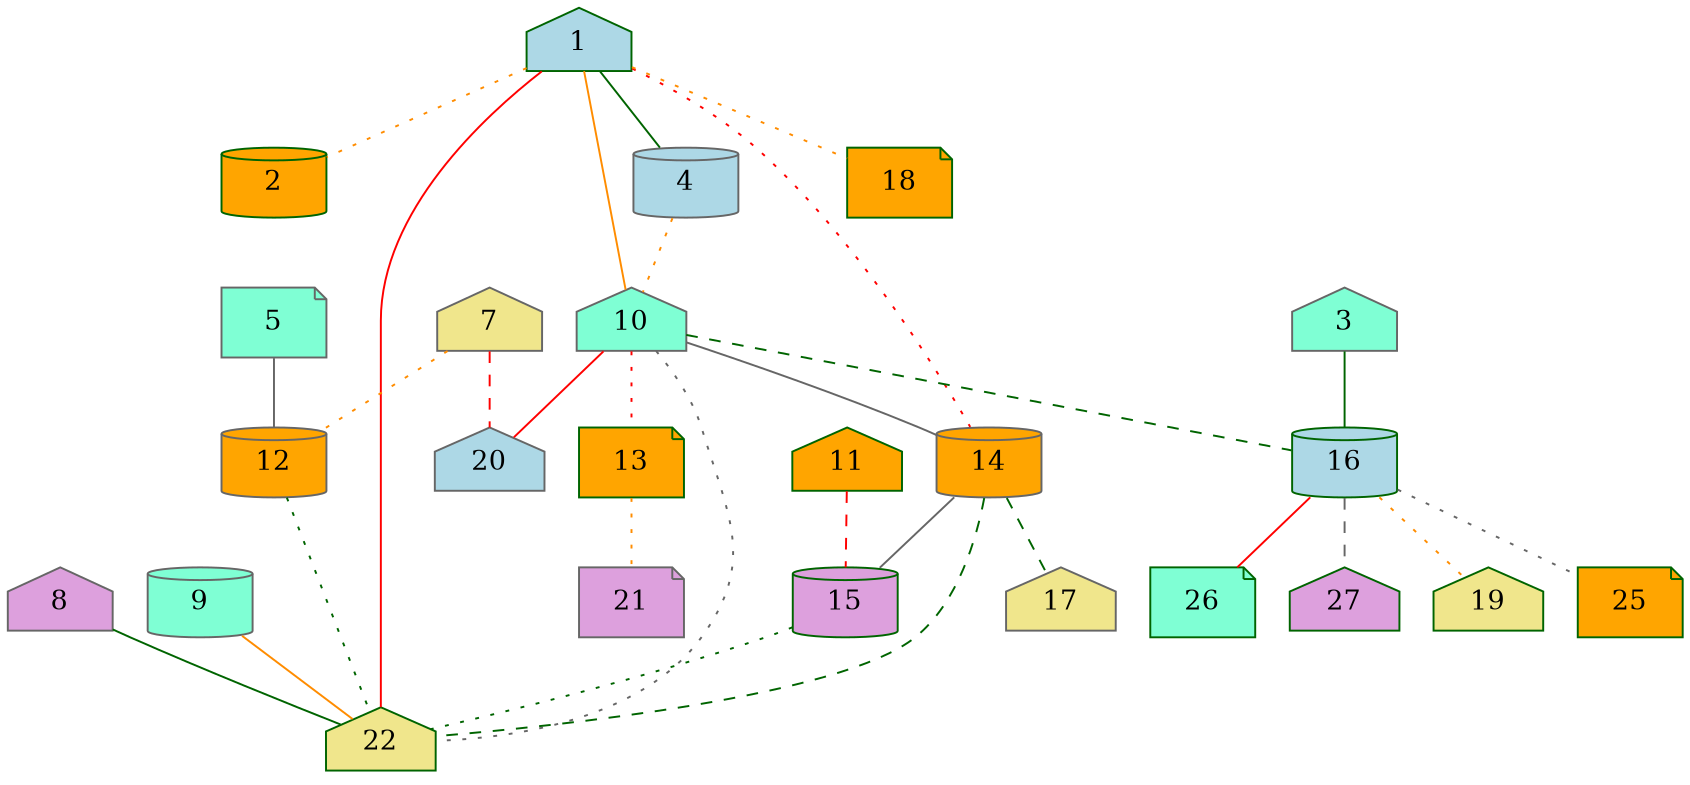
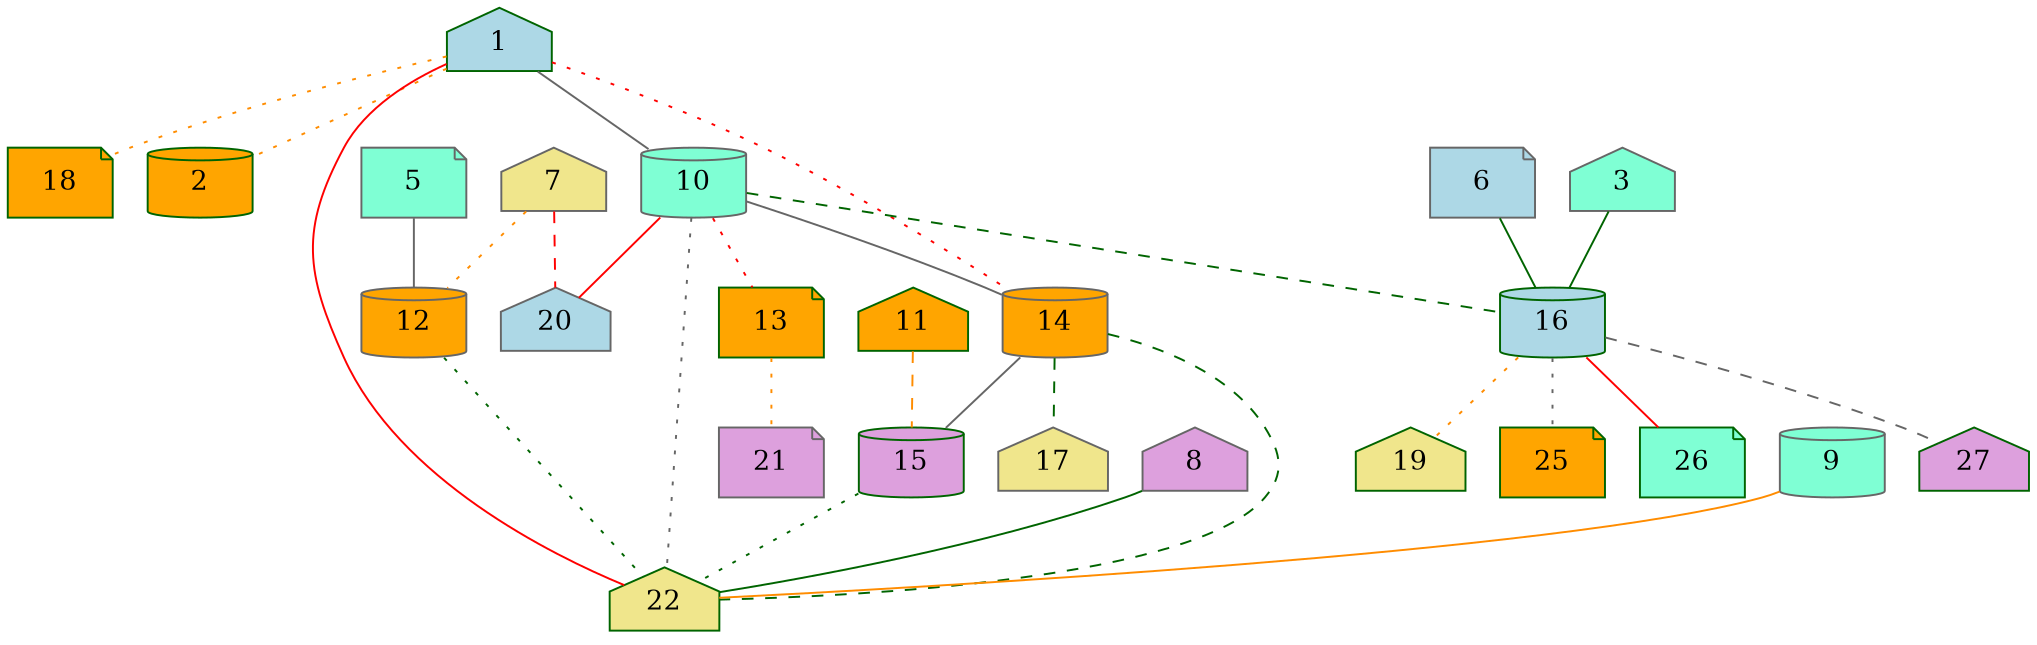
edge "1" -- "10": color darkorange -> gray40
node "4": removed
node "6": added
node "10": shape house -> cylinder
edge "11" -- "15": color red -> darkorange
